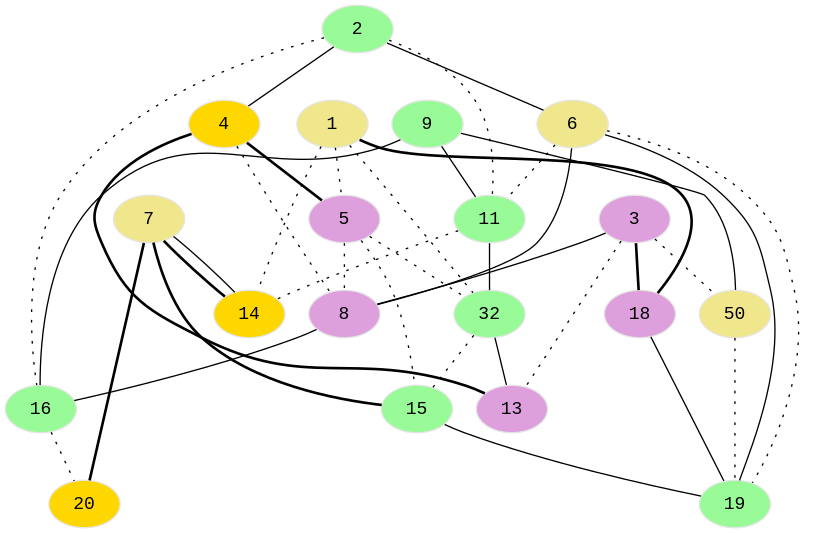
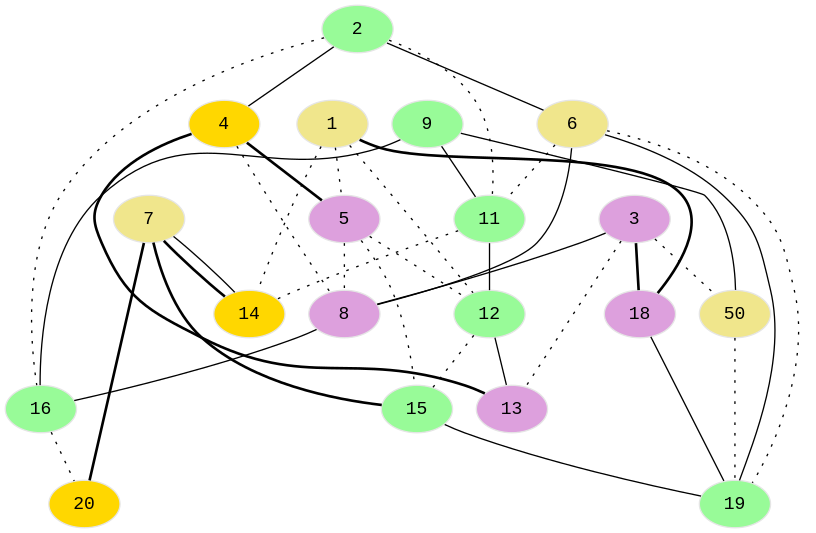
node "32": label "32" -> "12"
